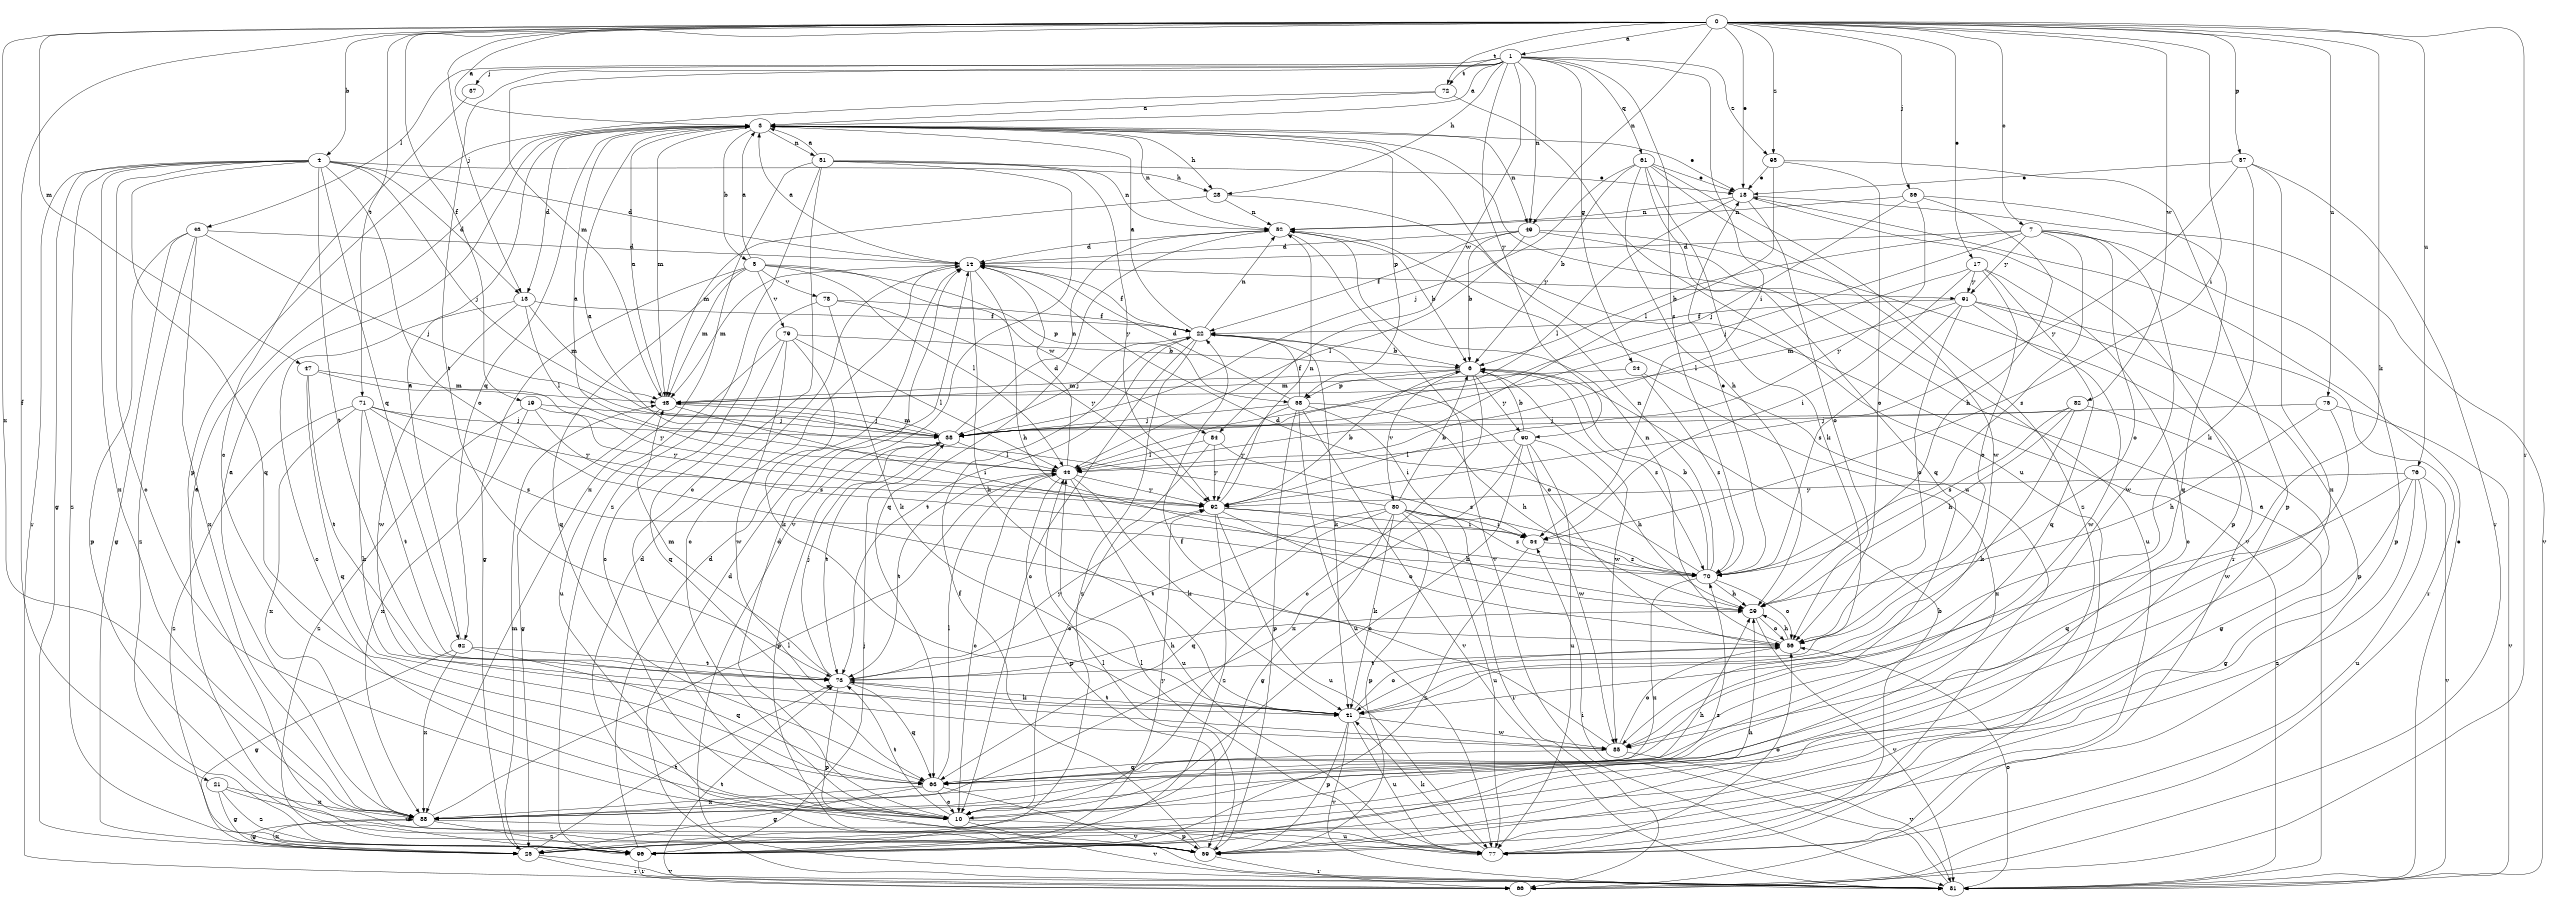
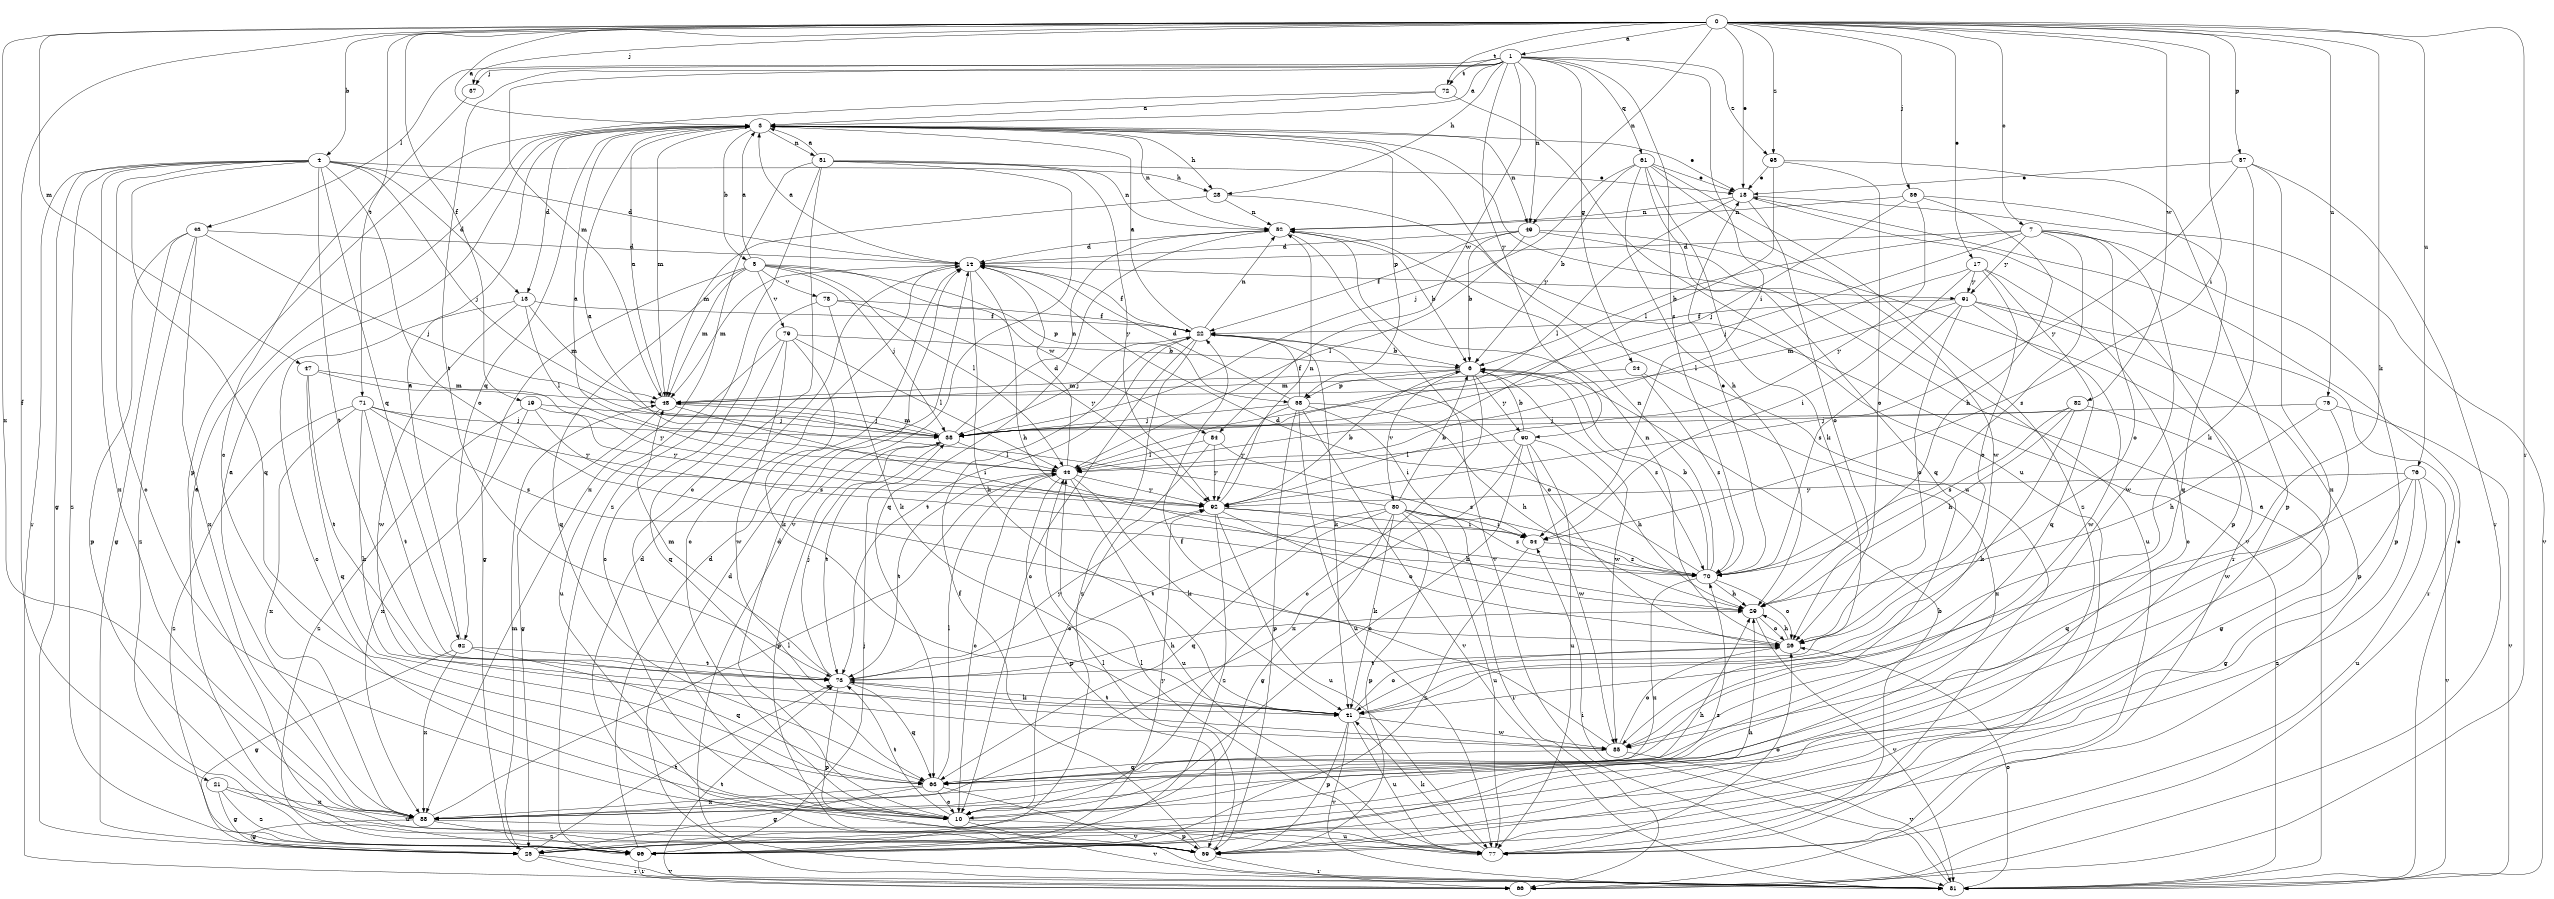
edge "0" -> "13": now "0" -> "37"
edge "5" -> "38": added, label "j"
node "56": label "56" -> "26"
edge "25" -> "88": removed, label "x"
